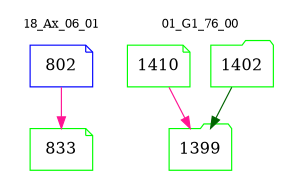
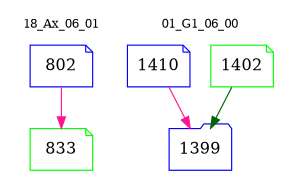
cluster "01_G1_76_00": label "01_G1_76_00" -> "01_G1_06_00"
node "1410": color green -> blue
node "1402": shape folder -> note
node "1399": color green -> blue
